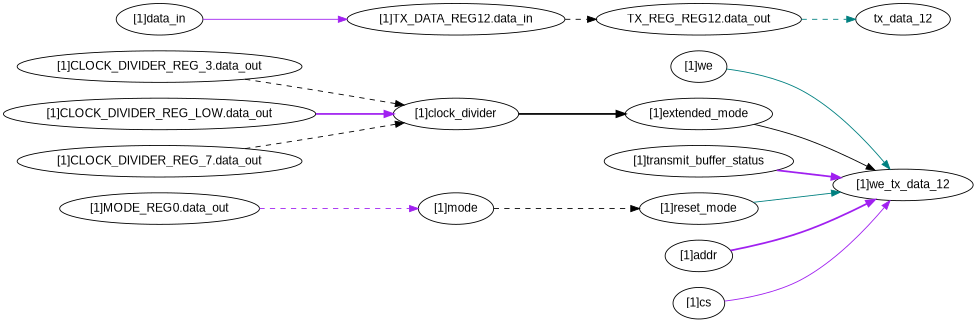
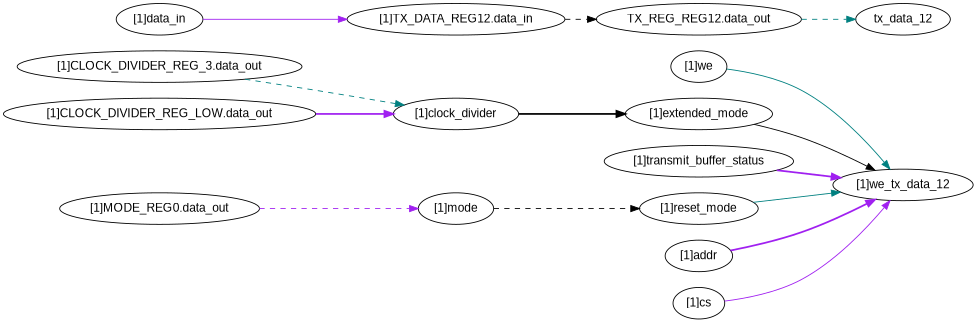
edge "[1]CLOCK_DIVIDER_REG_3.data_out" -> "[1]clock_divider": color black -> teal
node "[1]CLOCK_DIVIDER_REG_7.data_out": removed
